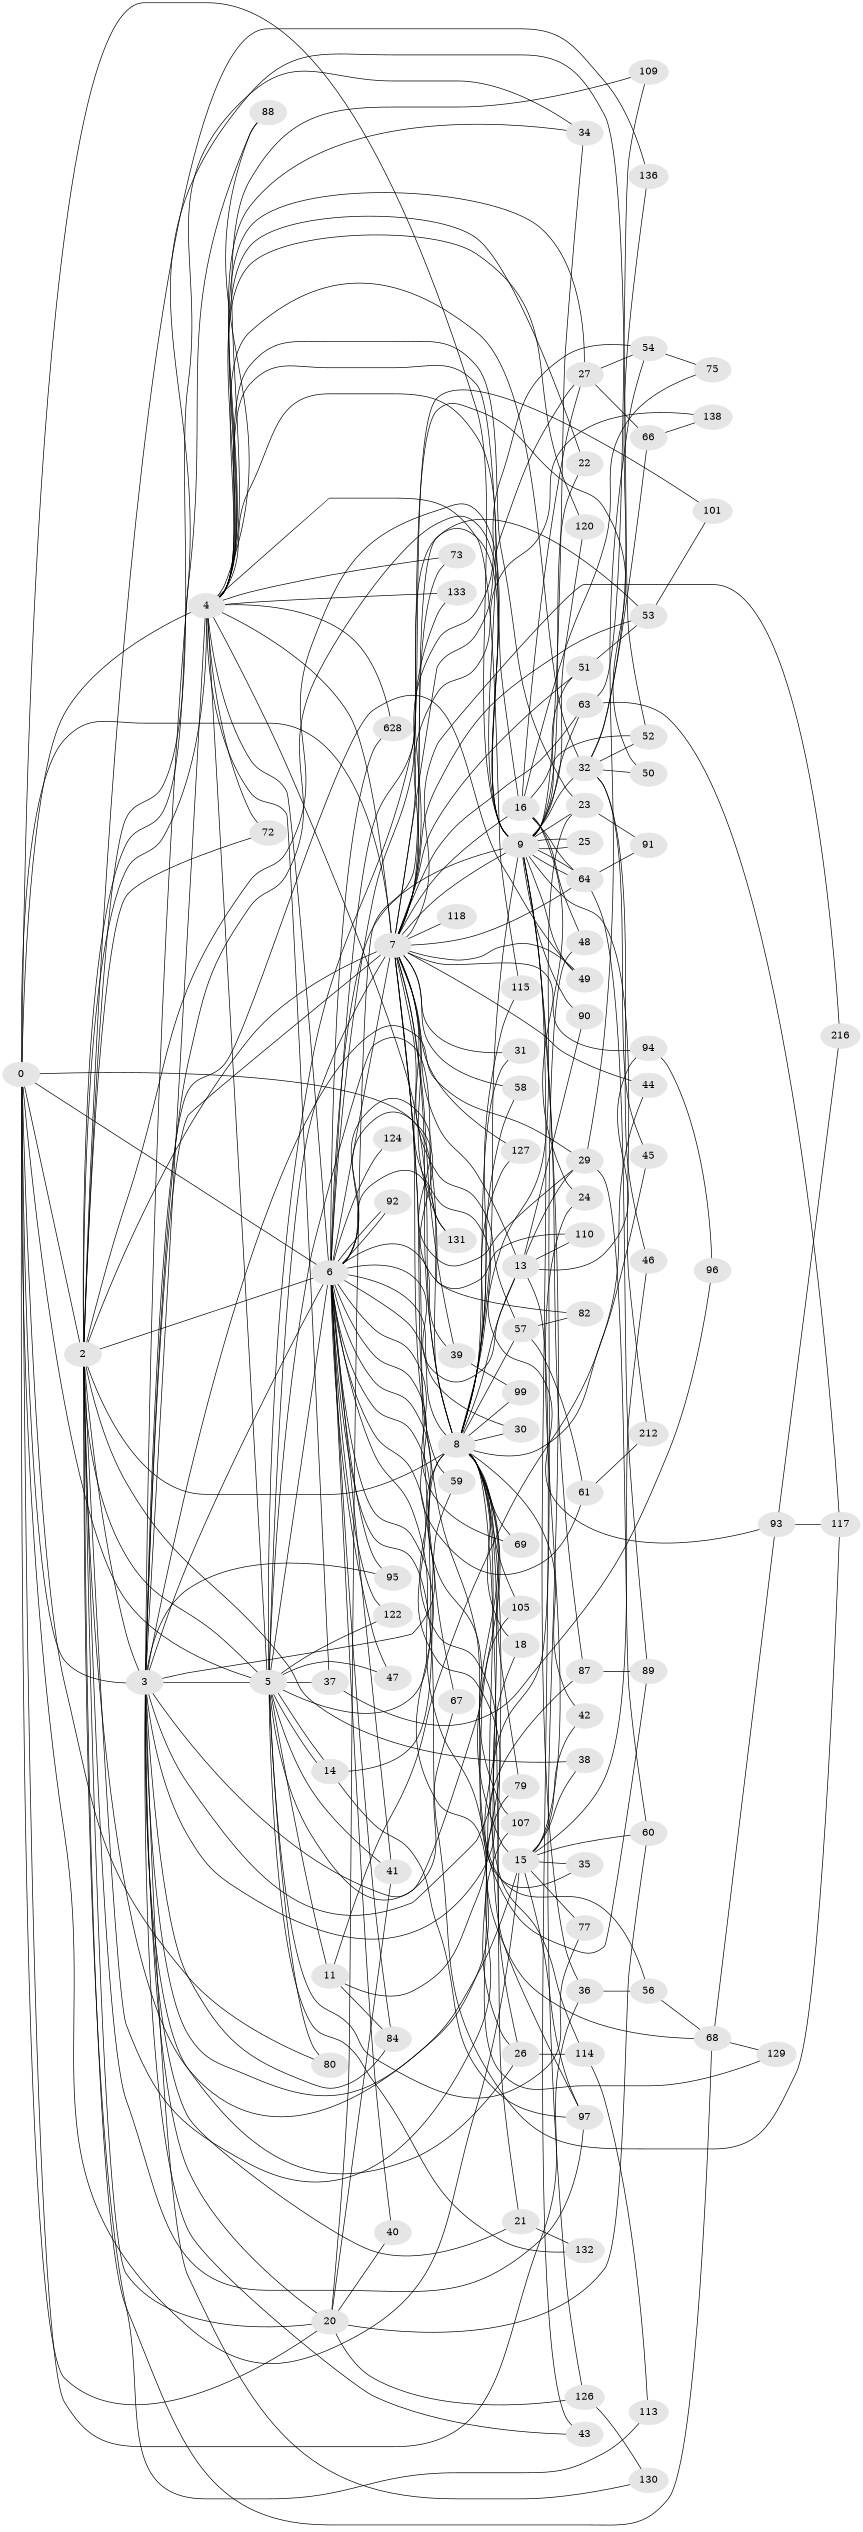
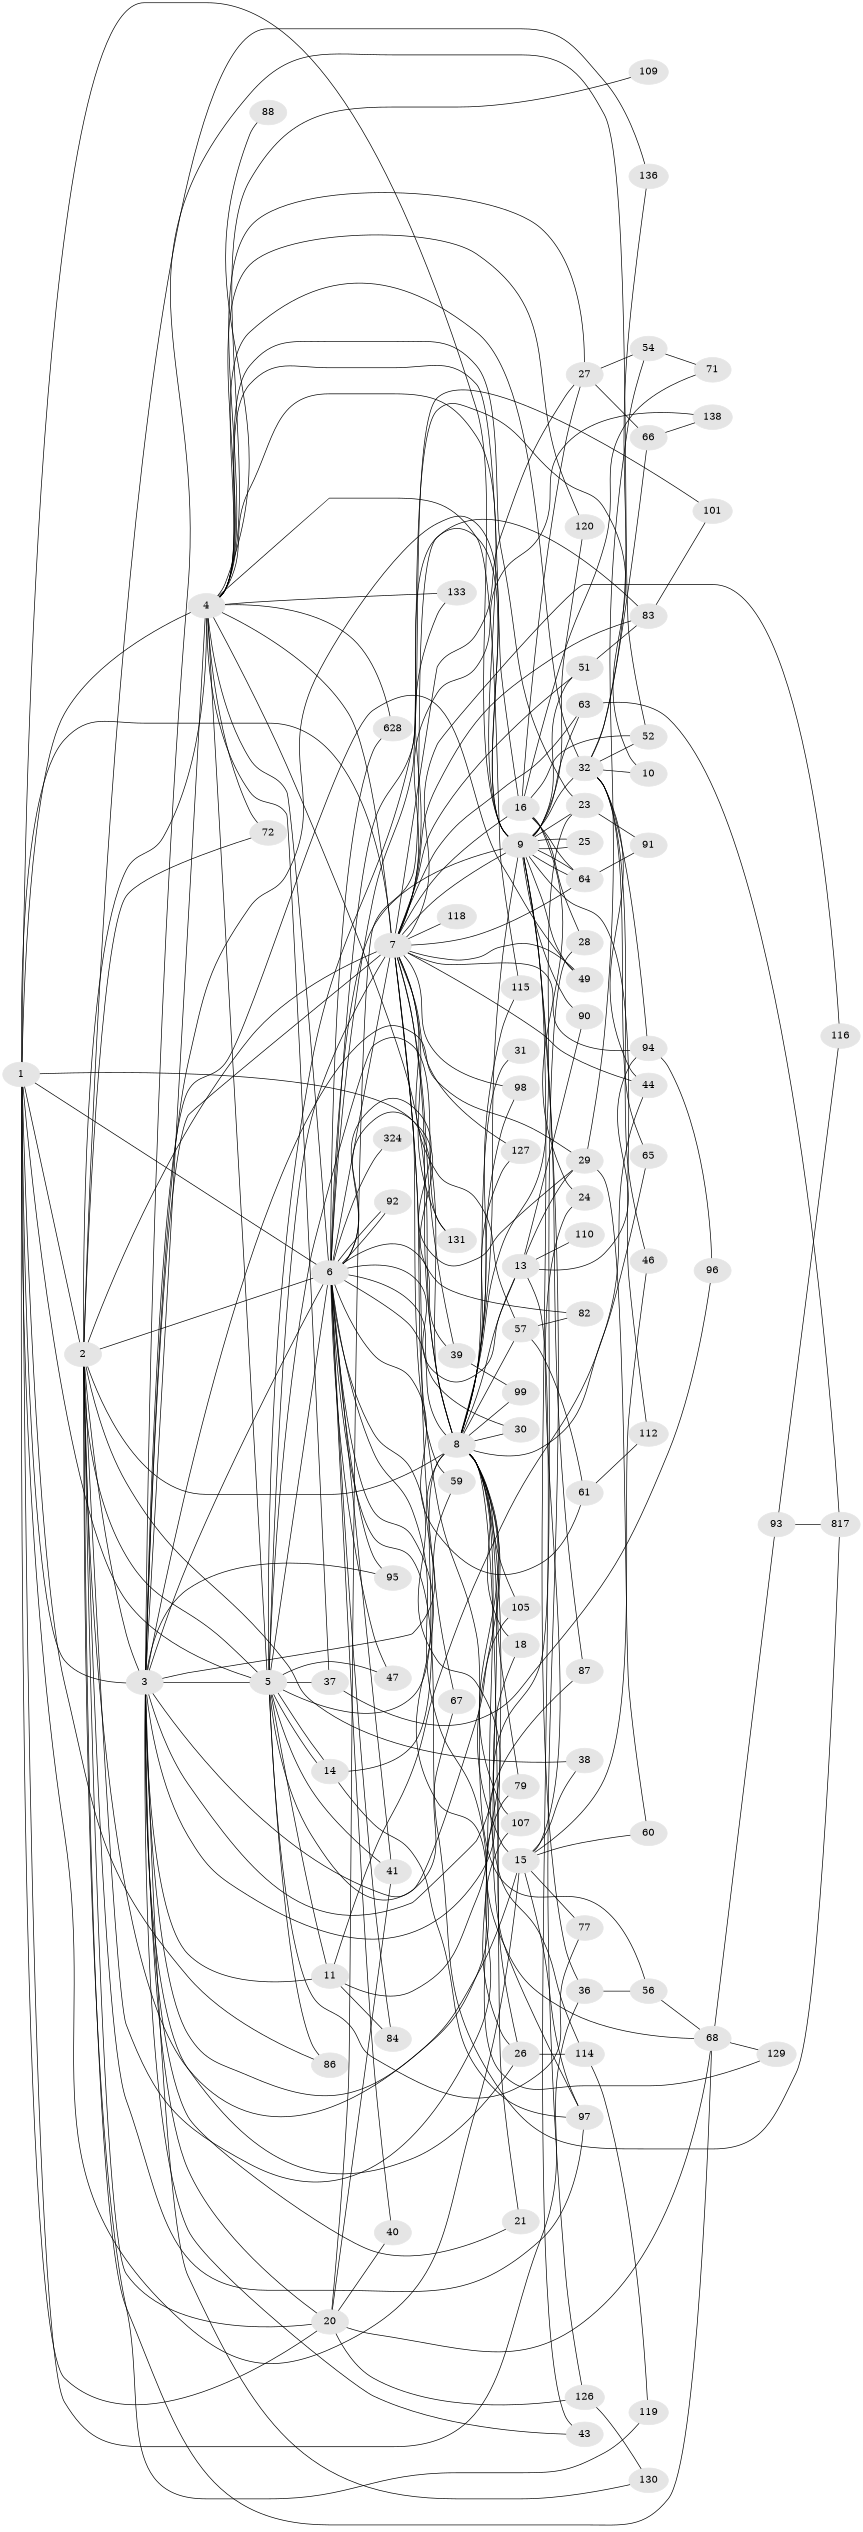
node "34": removed
edge "109" -- "63": removed
node "75": label "75" -> "71"
node "22": removed
node "73": removed
edge "54" -- "7": removed
node "53": label "53" -> "83"
edge "9" -- "2": removed
node "50": label "50" -> "10"
edge "88" -- "2": removed
edge "32" -- "94": added
edge "32" -- "44": added
node "48": label "48" -> "28"
edge "7" -- "31": removed
node "216": label "216" -> "116"
node "0": label "0" -> "1"
node "58": label "58" -> "98"
edge "7" -- "13": removed
node "124": label "124" -> "324"
node "45": label "45" -> "65"
edge "110" -- "6": removed
edge "7" -- "93": removed
node "212": label "212" -> "112"
node "117": label "117" -> "817"
node "69": removed
node "122": removed
node "89": removed
node "42": removed
node "35": removed
edge "3" -- "84": now "3" -- "11"
node "80": label "80" -> "86"
edge "60" -- "20": now "68" -- "20"
node "132": removed
node "113": label "113" -> "119"
